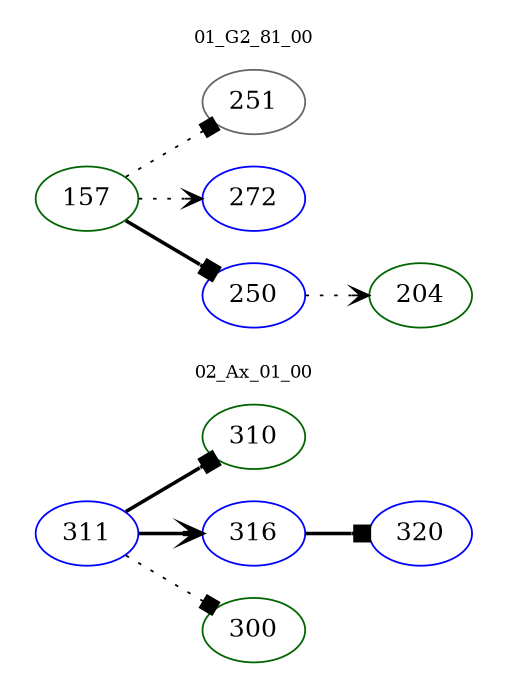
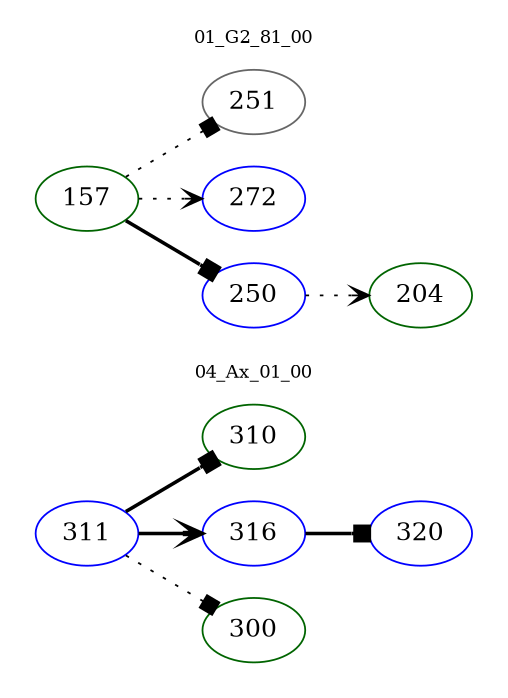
cluster "02_Ax_01_00": label "02_Ax_01_00" -> "04_Ax_01_00"
